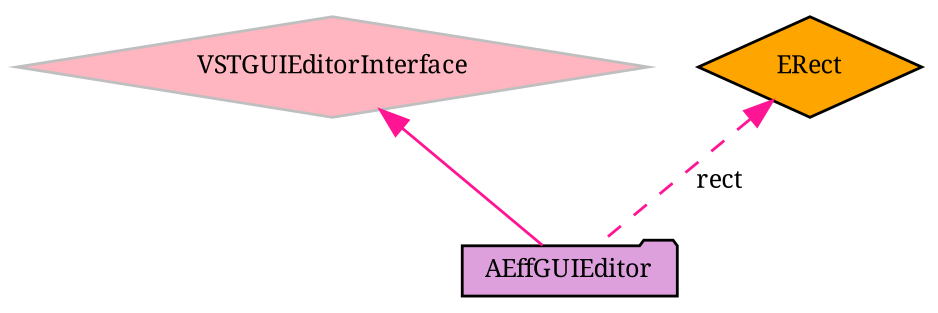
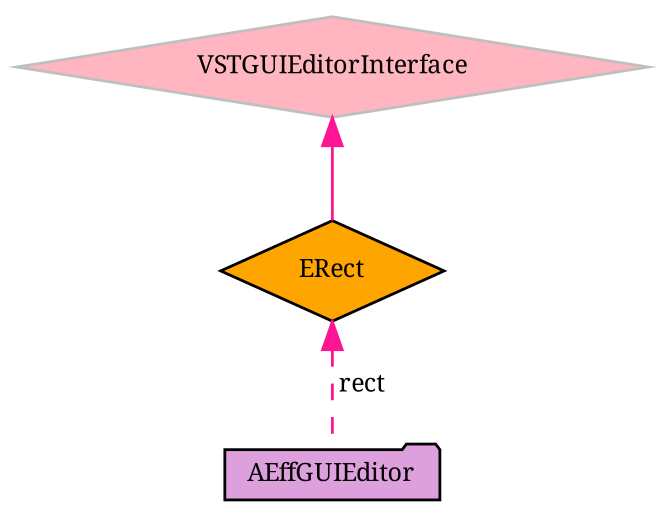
edge "AEffGUIEditor" -> "VSTGUIEditorInterface": now "ERect" -> "VSTGUIEditorInterface"
